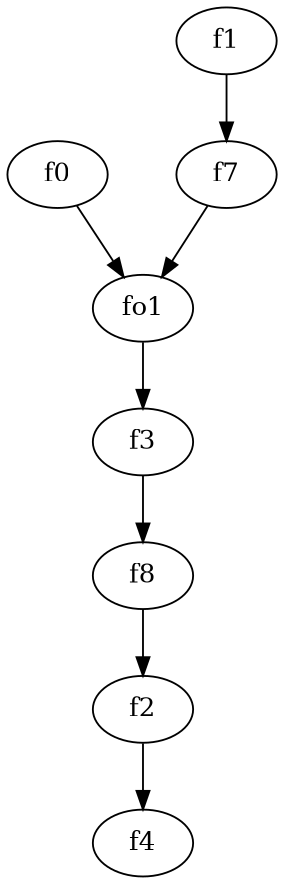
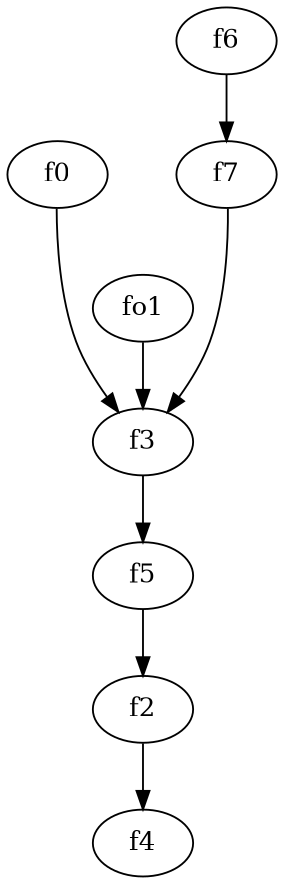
node "f1": label "f1" -> "f6"
edge "f0" -> "fo1": now "f0" -> "f3"
edge "f7" -> "fo1": now "f7" -> "f3"
node "f8": label "f8" -> "f5"
